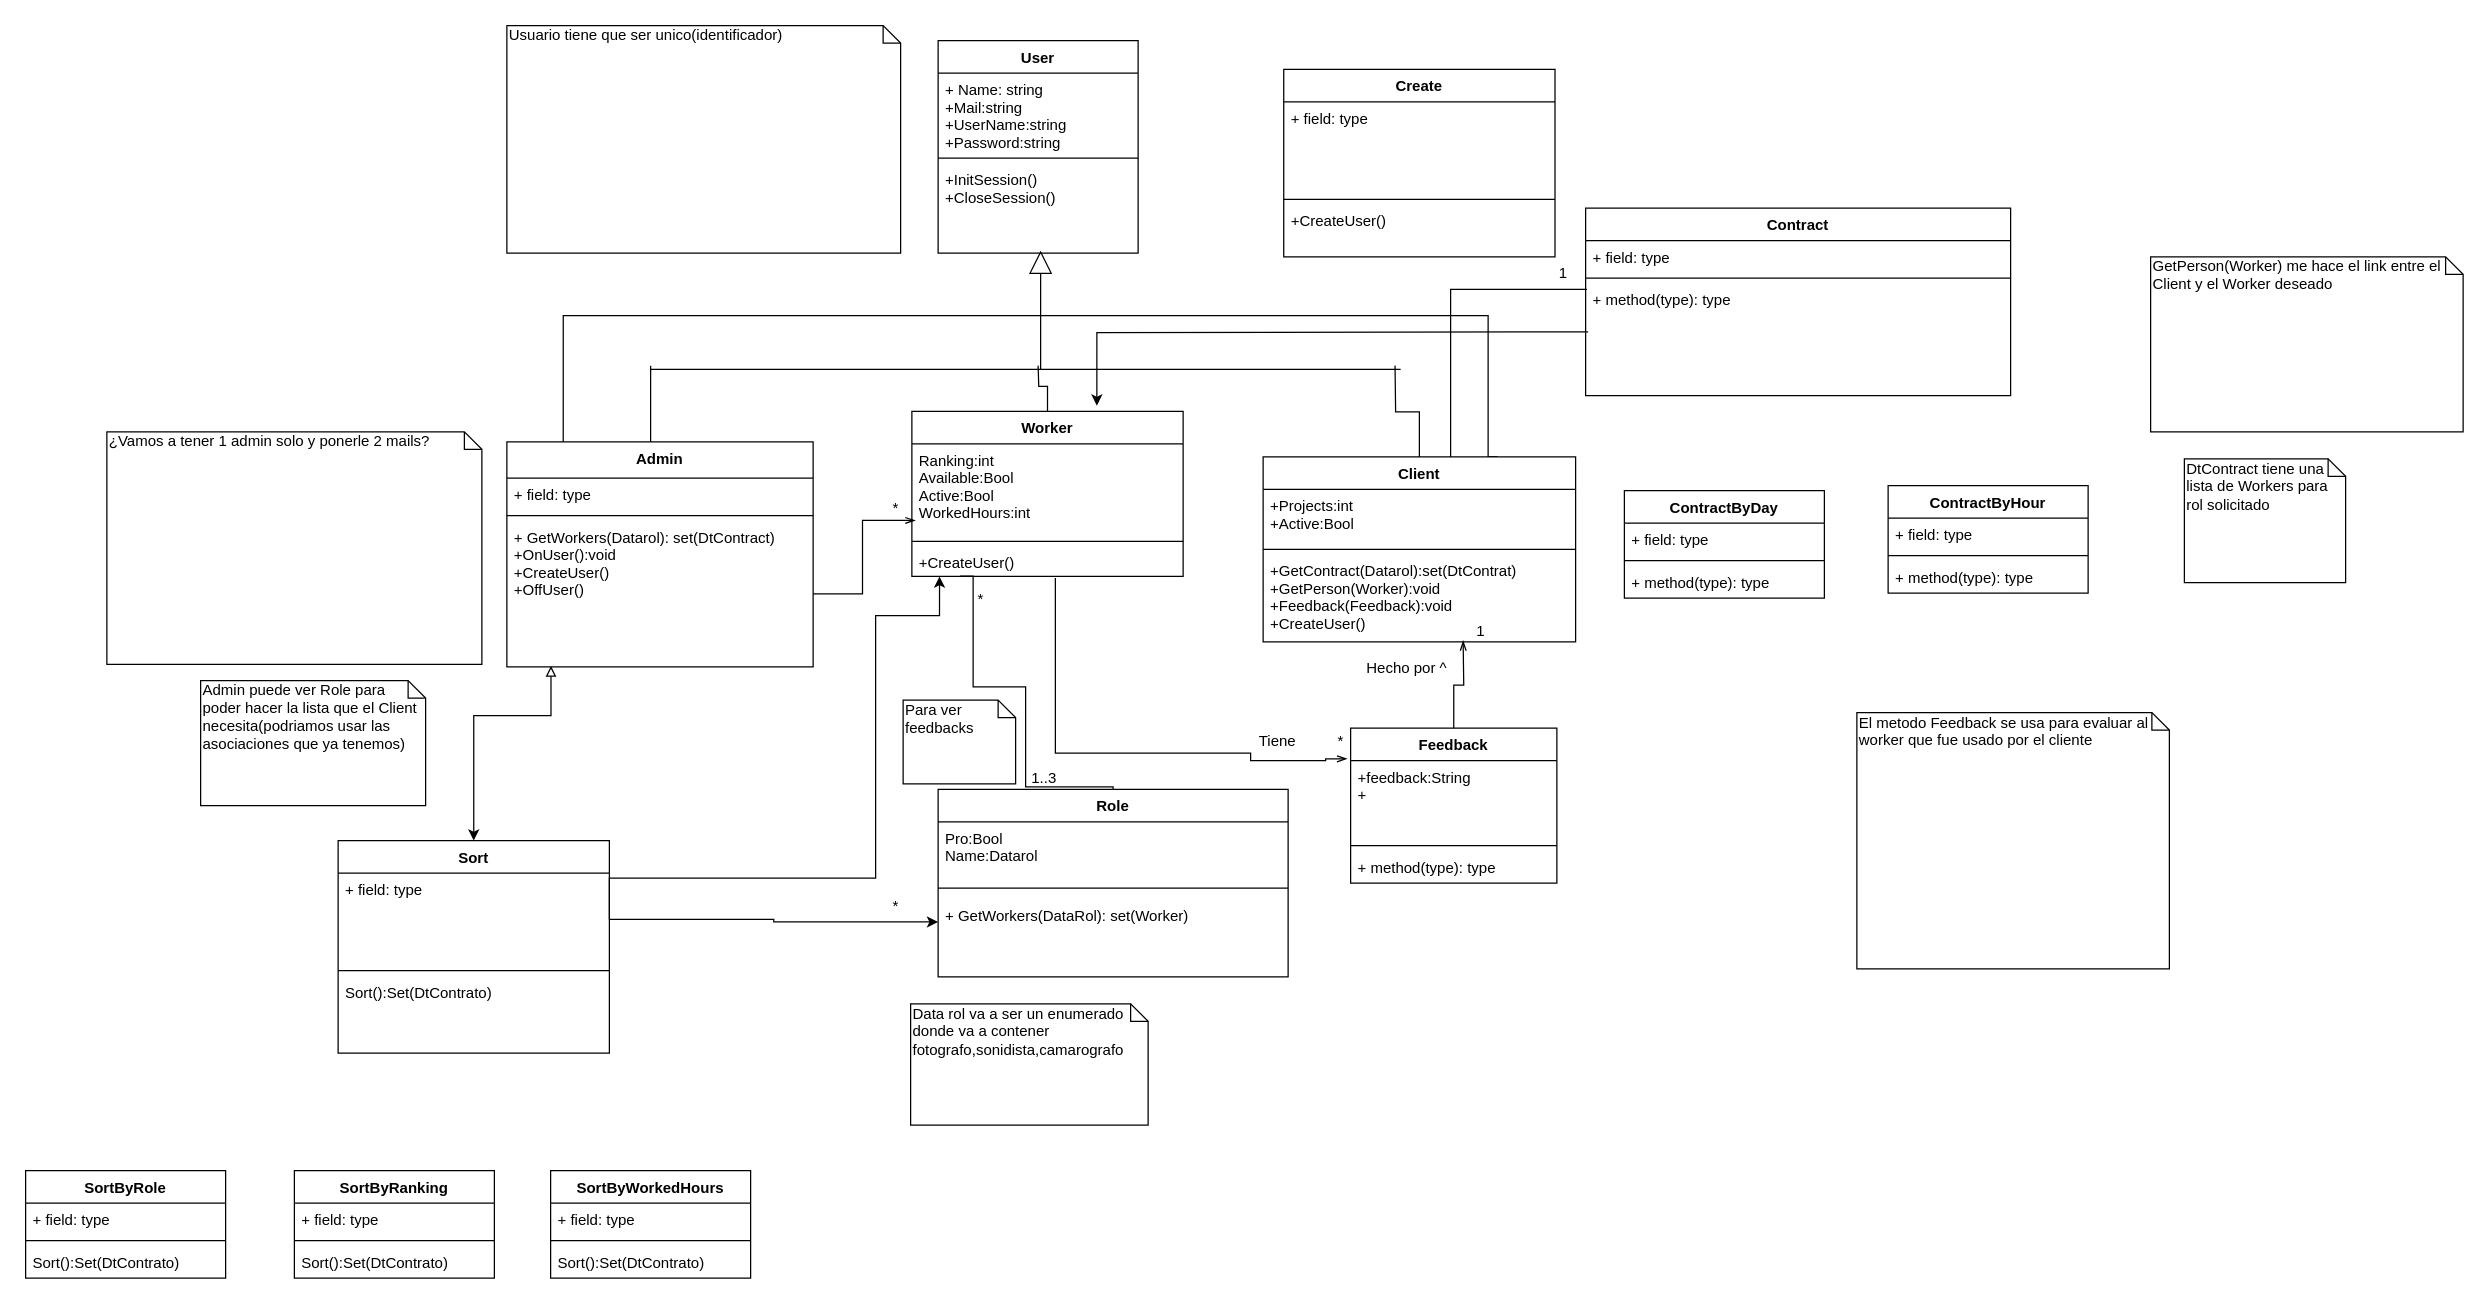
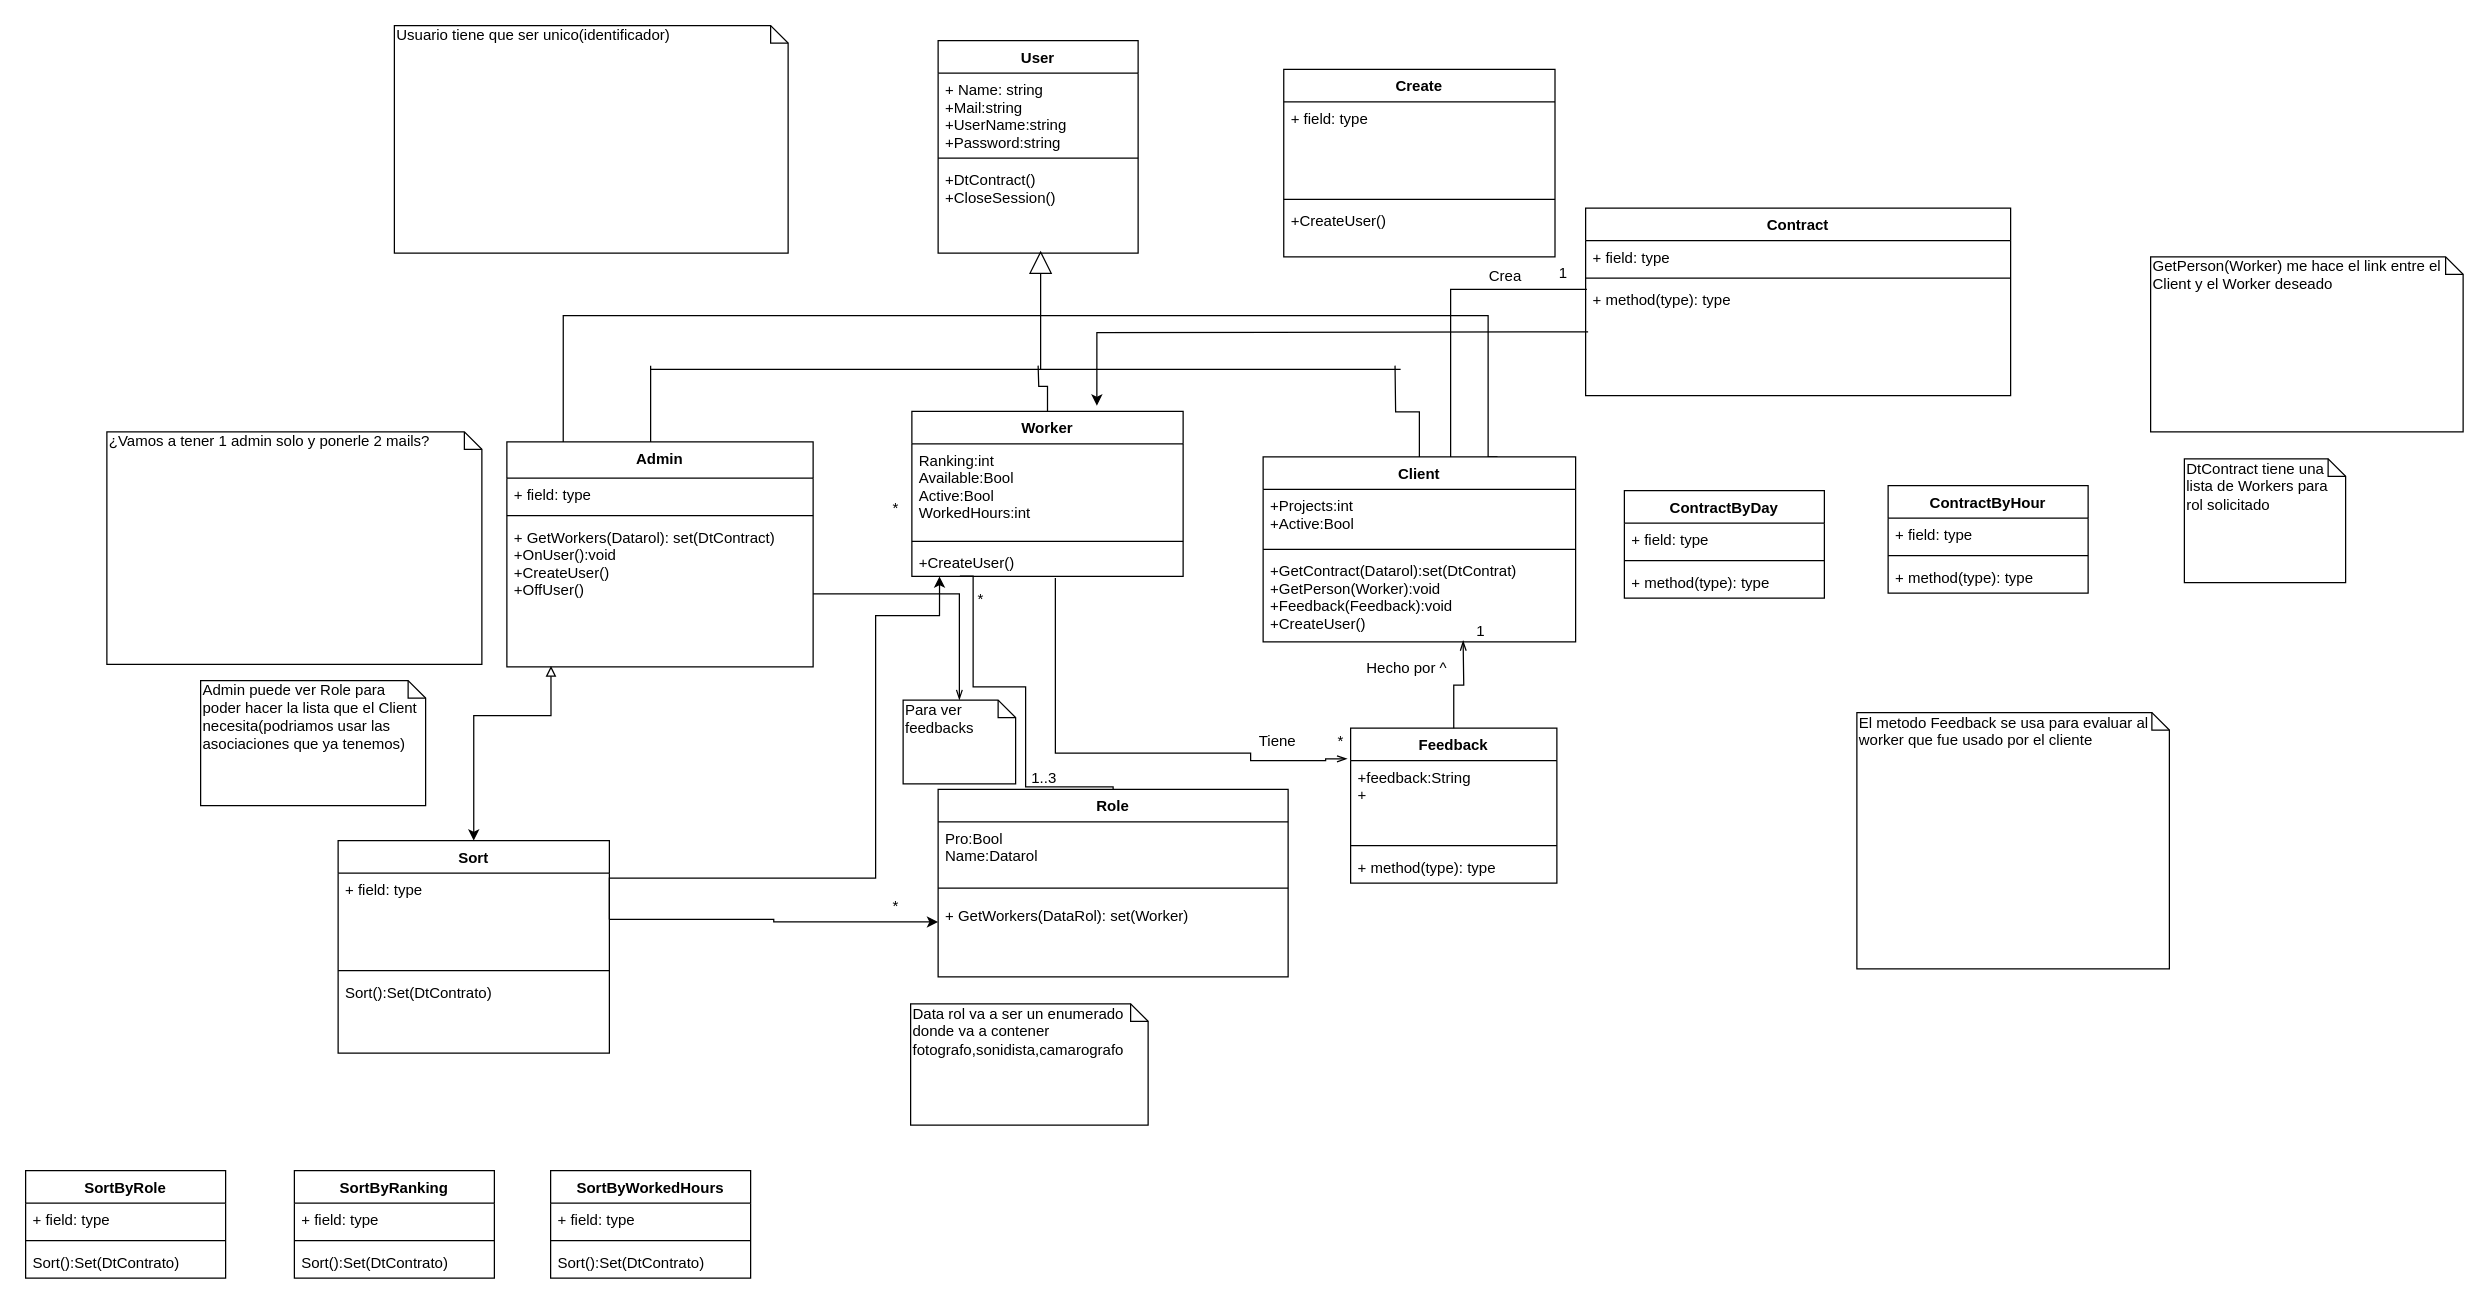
node "Usuario tiene que ser unico(identificador)": moved (704, 139) -> (591, 139)
node "+InitSession() +CloseSession()": label "+InitSession() +CloseSession()" -> "+DtContract() +CloseSession()"
node "Crea": added
edge "+ GetWorkers(Datarol): set(DtContract) +OnUser():void +CreateUser() +OffUser()" -> "Ranking:int Available:Bool Active:Bool WorkedHours:int": now "+ GetWorkers(Datarol): set(DtContract) +OnUser():void +CreateUser() +OffUser()" -> "Para ver feedbacks"
